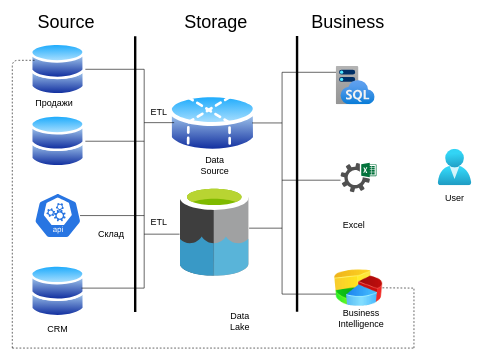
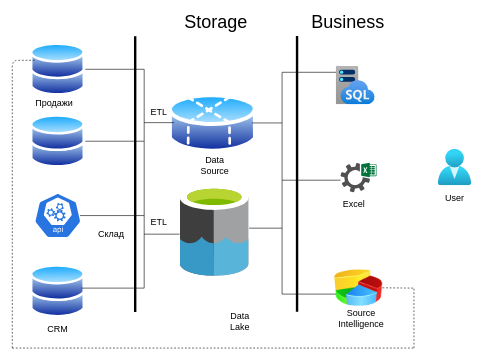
node "Source": removed
node "Excel": moved (354, 225) -> (354, 204)
node "Business Intelligence": label "Business Intelligence" -> "Source Intelligence"
